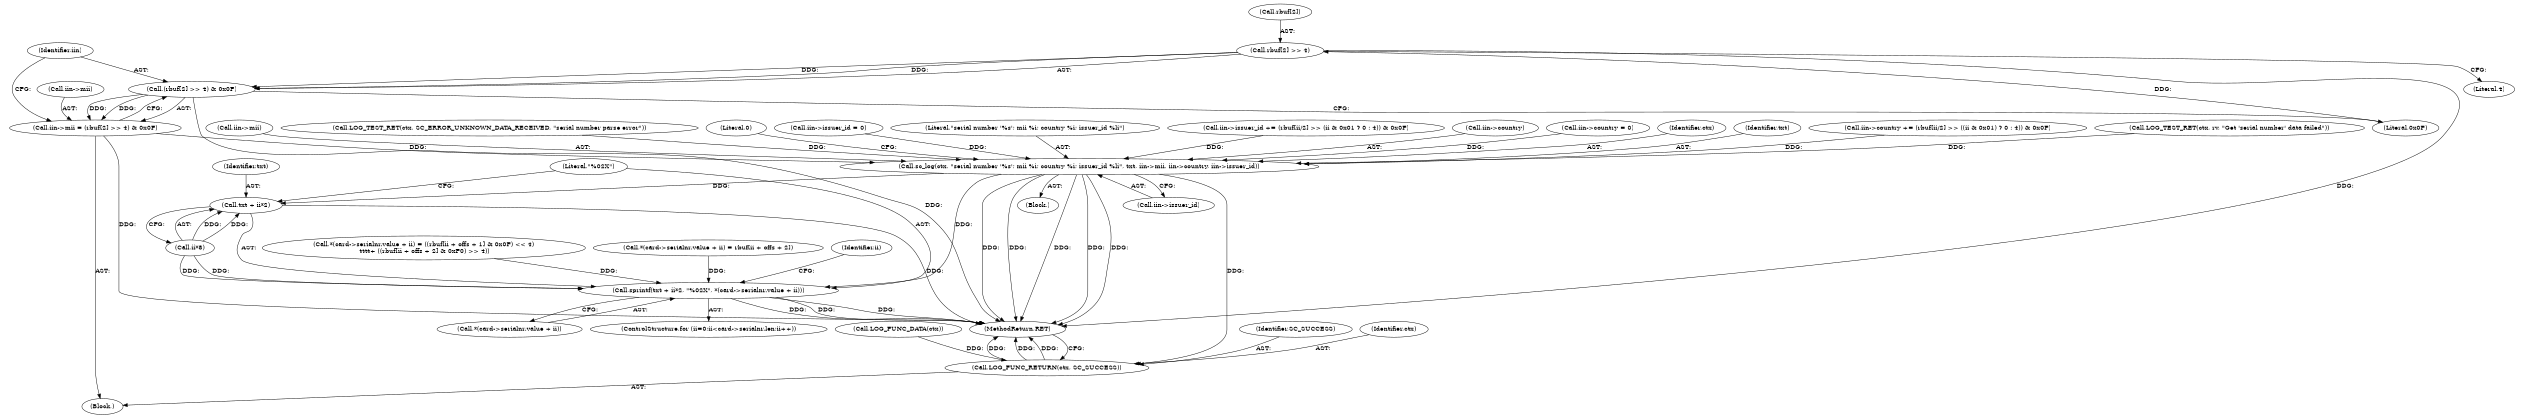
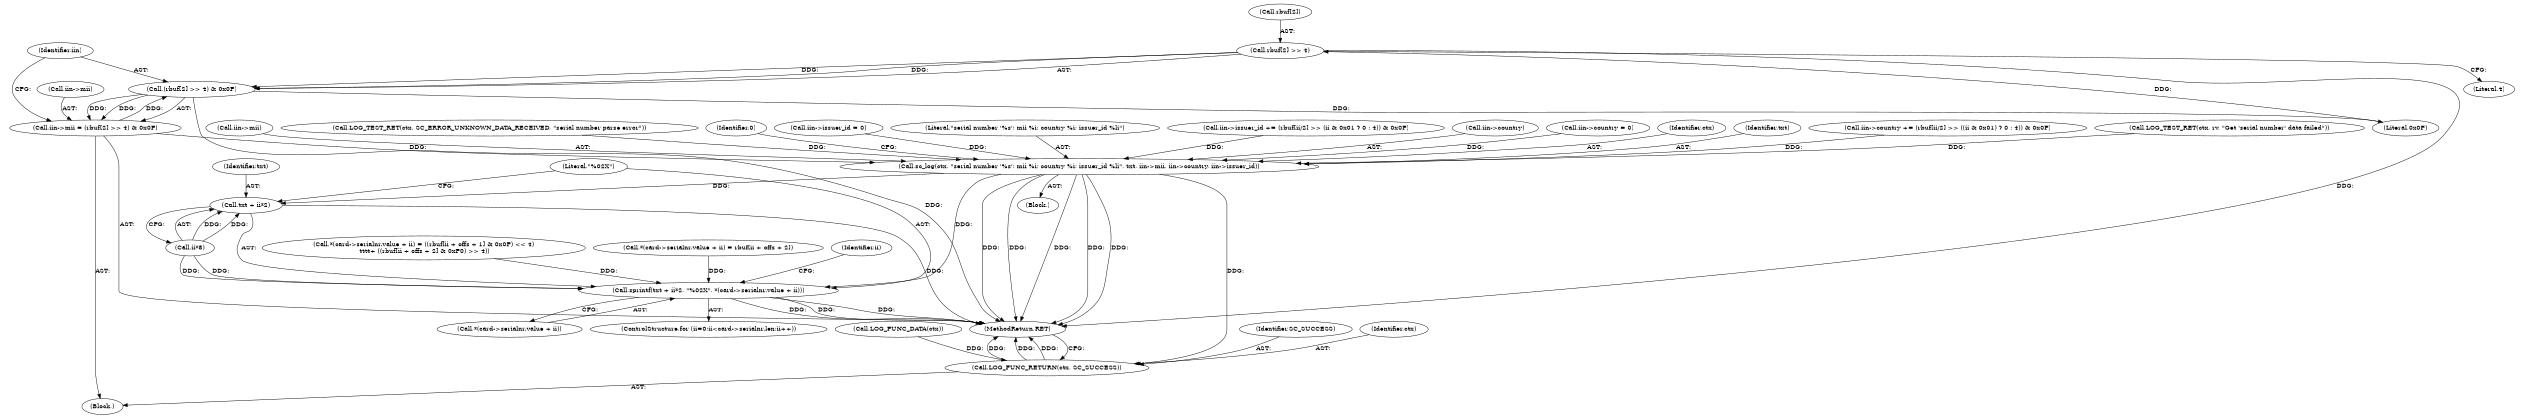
edge "(Call,iin->mii = (rbuf[2] >> 4) & 0x0F)" -> "(Call,(rbuf[2] >> 4) & 0x0F)": label "CFG: " -> "DDG: "
edge "(Call,(rbuf[2] >> 4) & 0x0F)" -> "(Literal,0x0F)": label "CFG: " -> "DDG: "
node "(Literal,0)": label "(Literal,0)" -> "(Identifier,0)"
node "(Call,iin->issuer_id)": removed
edge "(Call,iin->mii = (rbuf[2] >> 4) & 0x0F)" -> "(MethodReturn,RET)": label "DDG: " -> "AST: "
